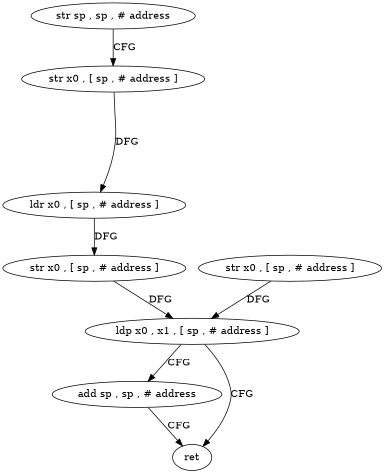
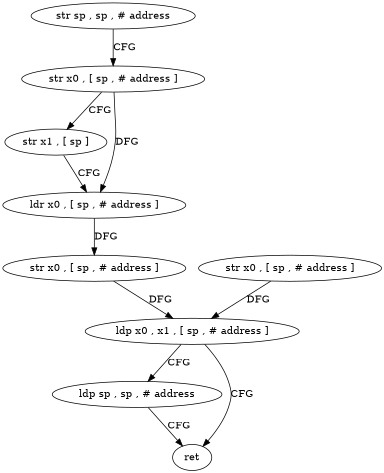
node "str x1 , [ sp ]": added
node "add sp , sp , # address": label "add sp , sp , # address" -> "ldp sp , sp , # address"
